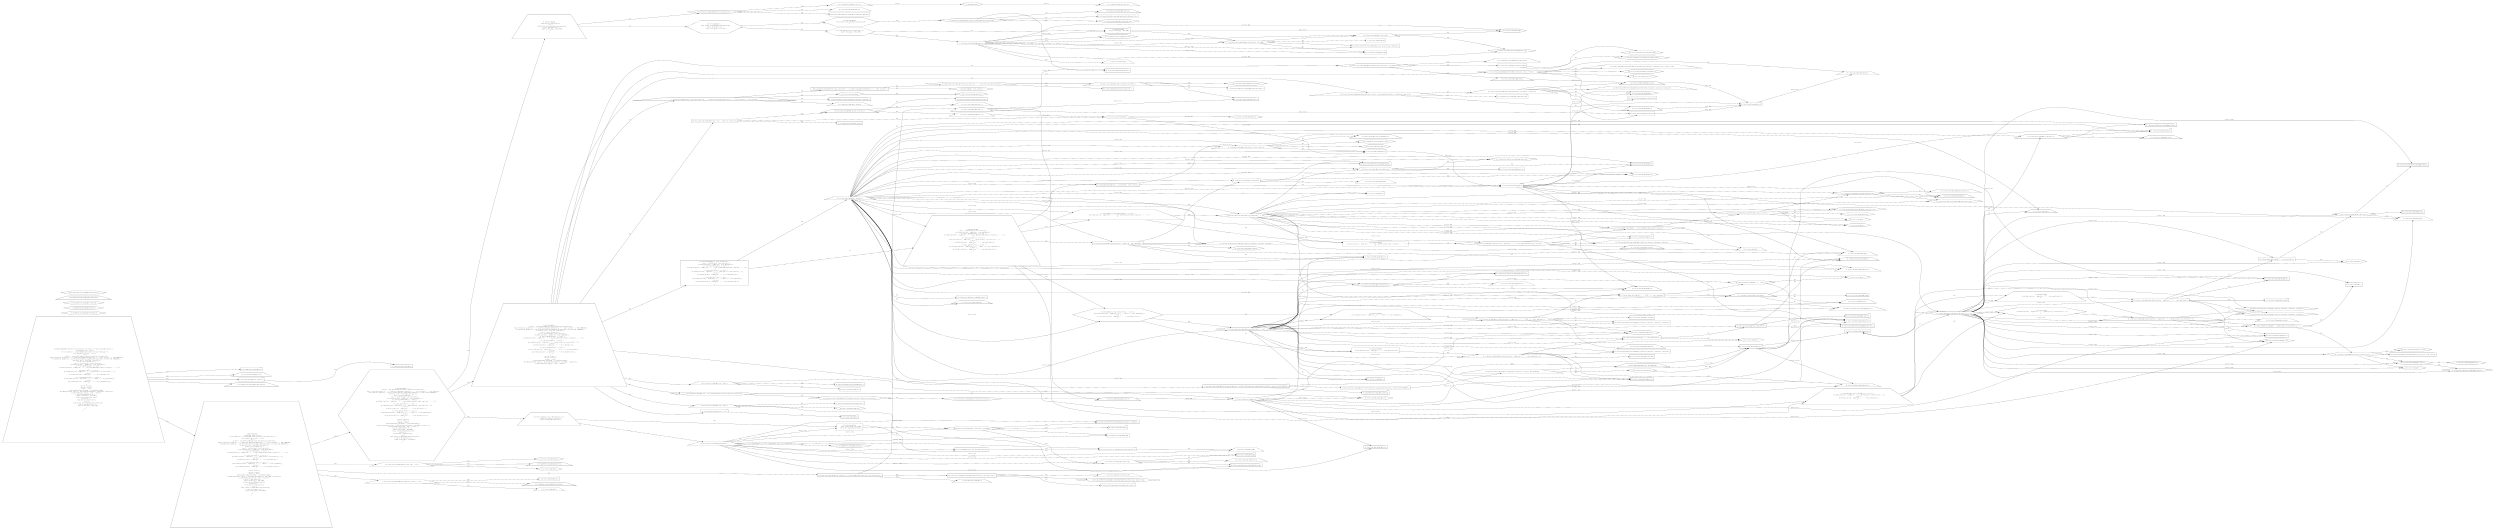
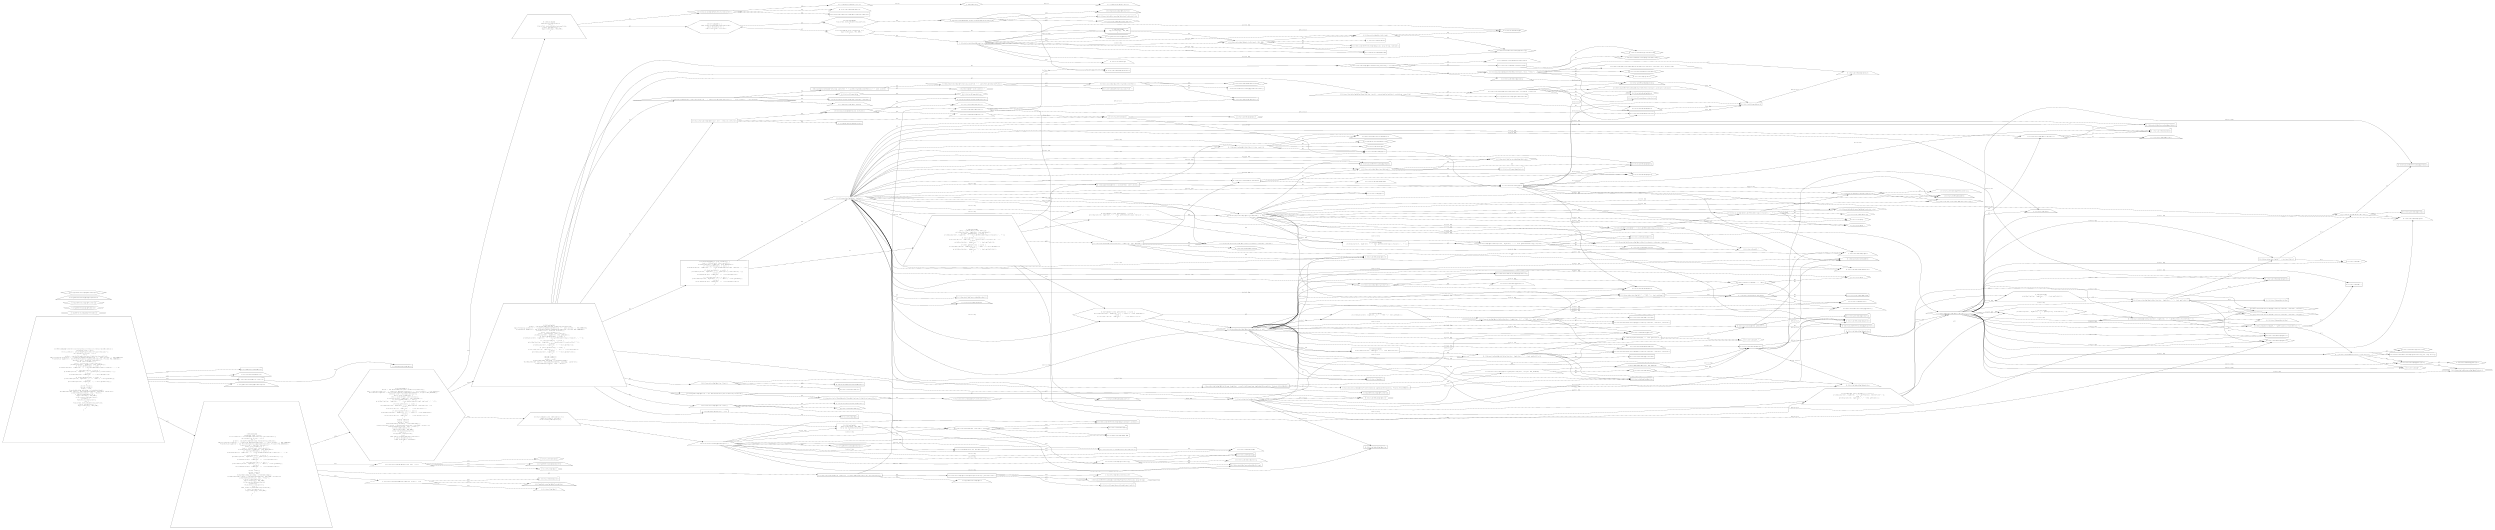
edge "17:CtBinaryOperatorImpl@test.getTodir() == null" -> "18:CtVariableReadImpl@logWriter": reversed
edge "22:CtBinaryOperatorImpl@test.getOutfile() == null" -> "23:CtVariableReadImpl@logWriter": added, label "Control Dep"
